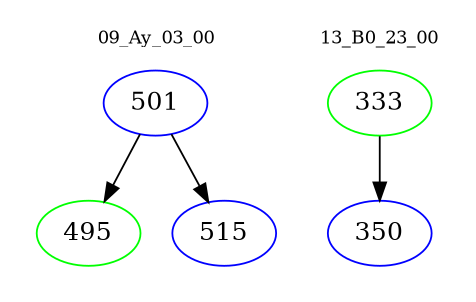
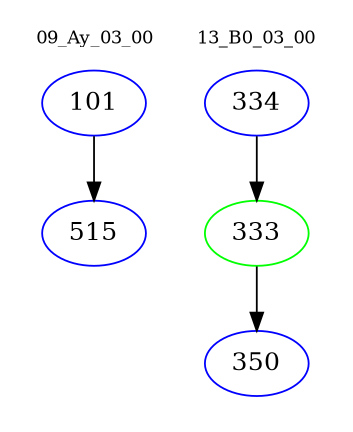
cluster "13_B0_23_00": label "13_B0_23_00" -> "13_B0_03_00"
node "501": label "501" -> "101"
node "334": added
node "495": removed
